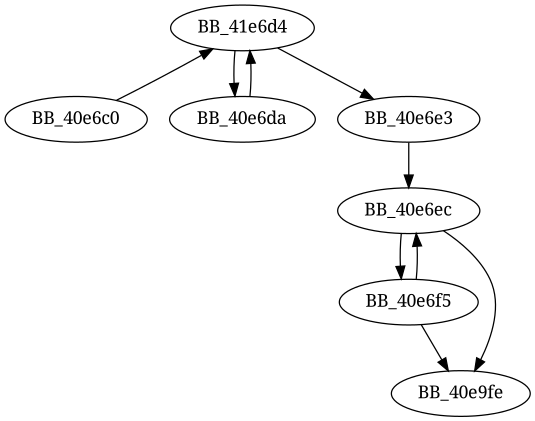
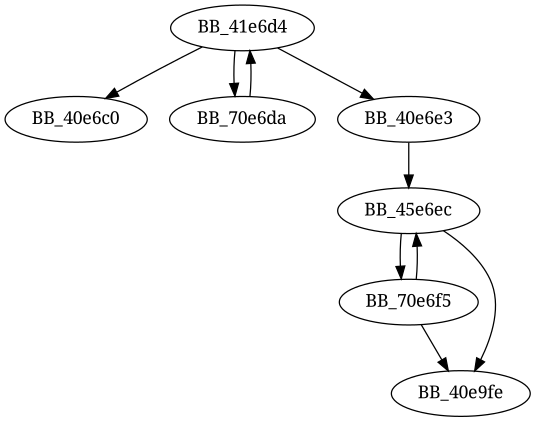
edge "BB_40e6c0" -> "BB_41e6d4": reversed
node "BB_40e6da": label "BB_40e6da" -> "BB_70e6da"
node "BB_40e6ec": label "BB_40e6ec" -> "BB_45e6ec"
node "BB_40e6f5": label "BB_40e6f5" -> "BB_70e6f5"
